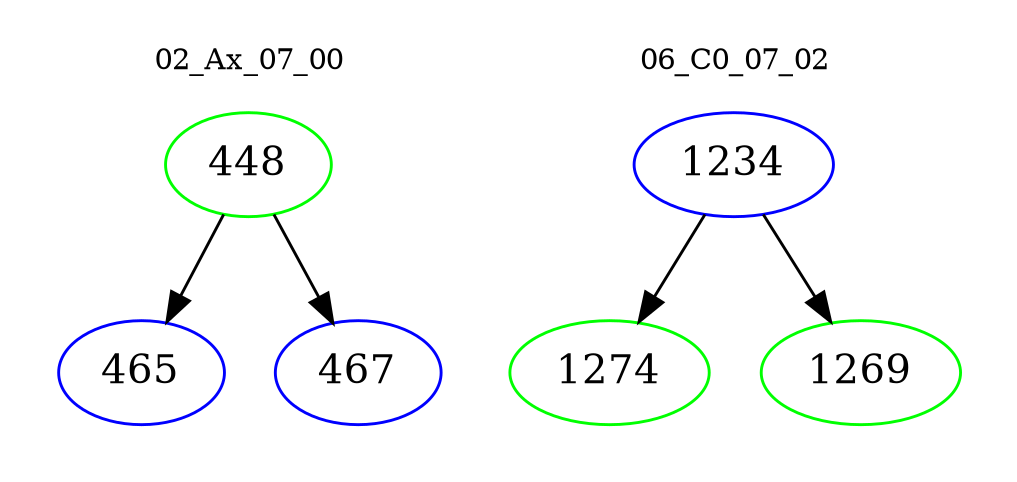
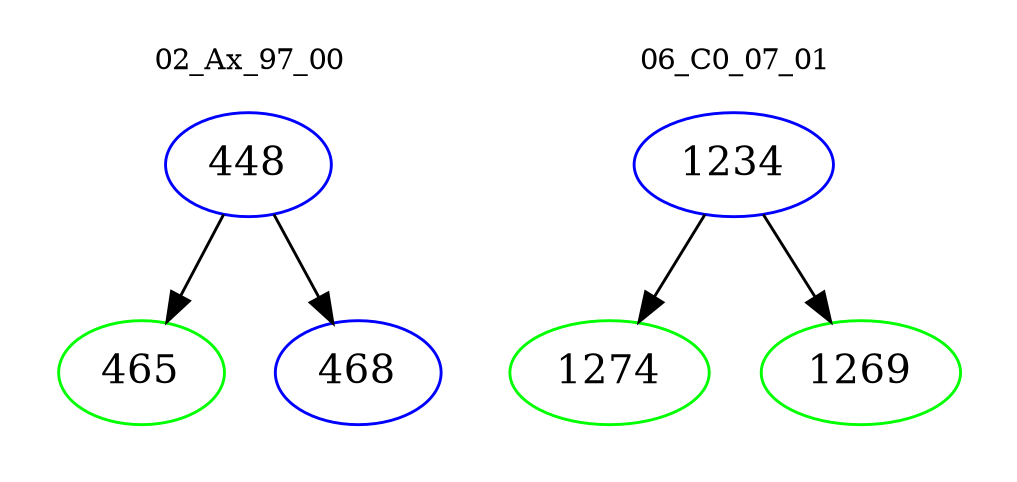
cluster "02_Ax_07_00": label "02_Ax_07_00" -> "02_Ax_97_00"
cluster "06_C0_07_02": label "06_C0_07_02" -> "06_C0_07_01"
node "448": color green -> blue
node "465": color blue -> green
node "467": label "467" -> "468"
